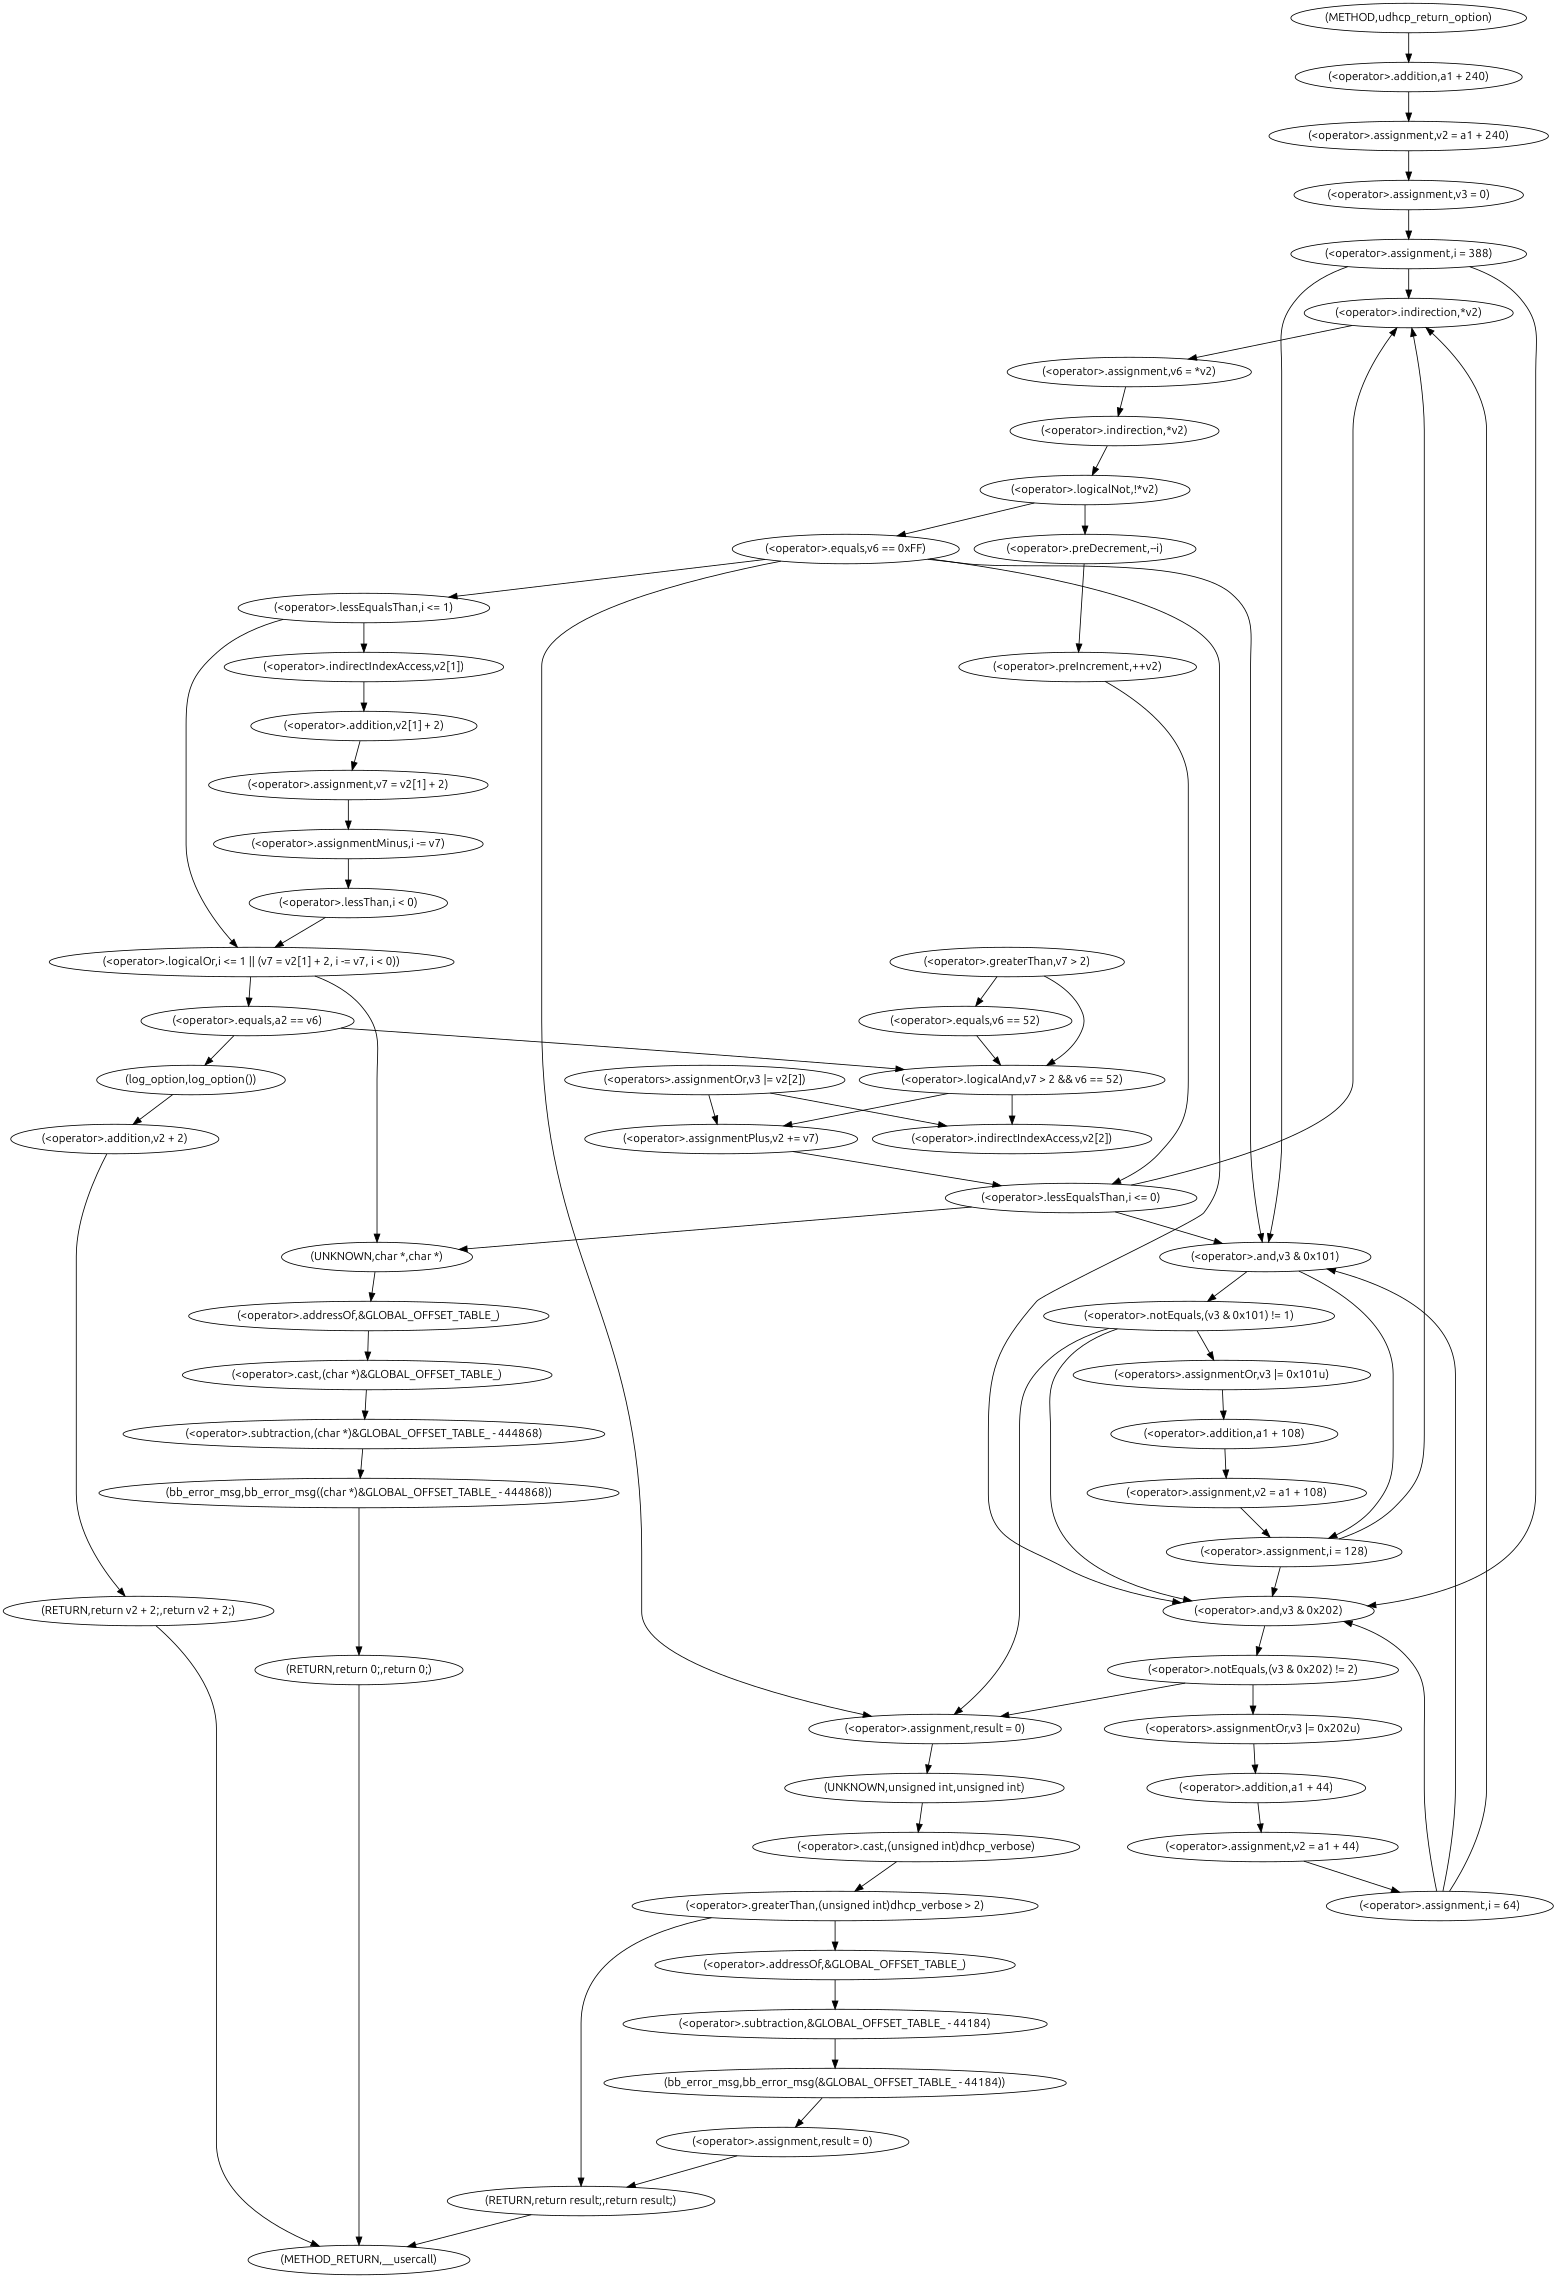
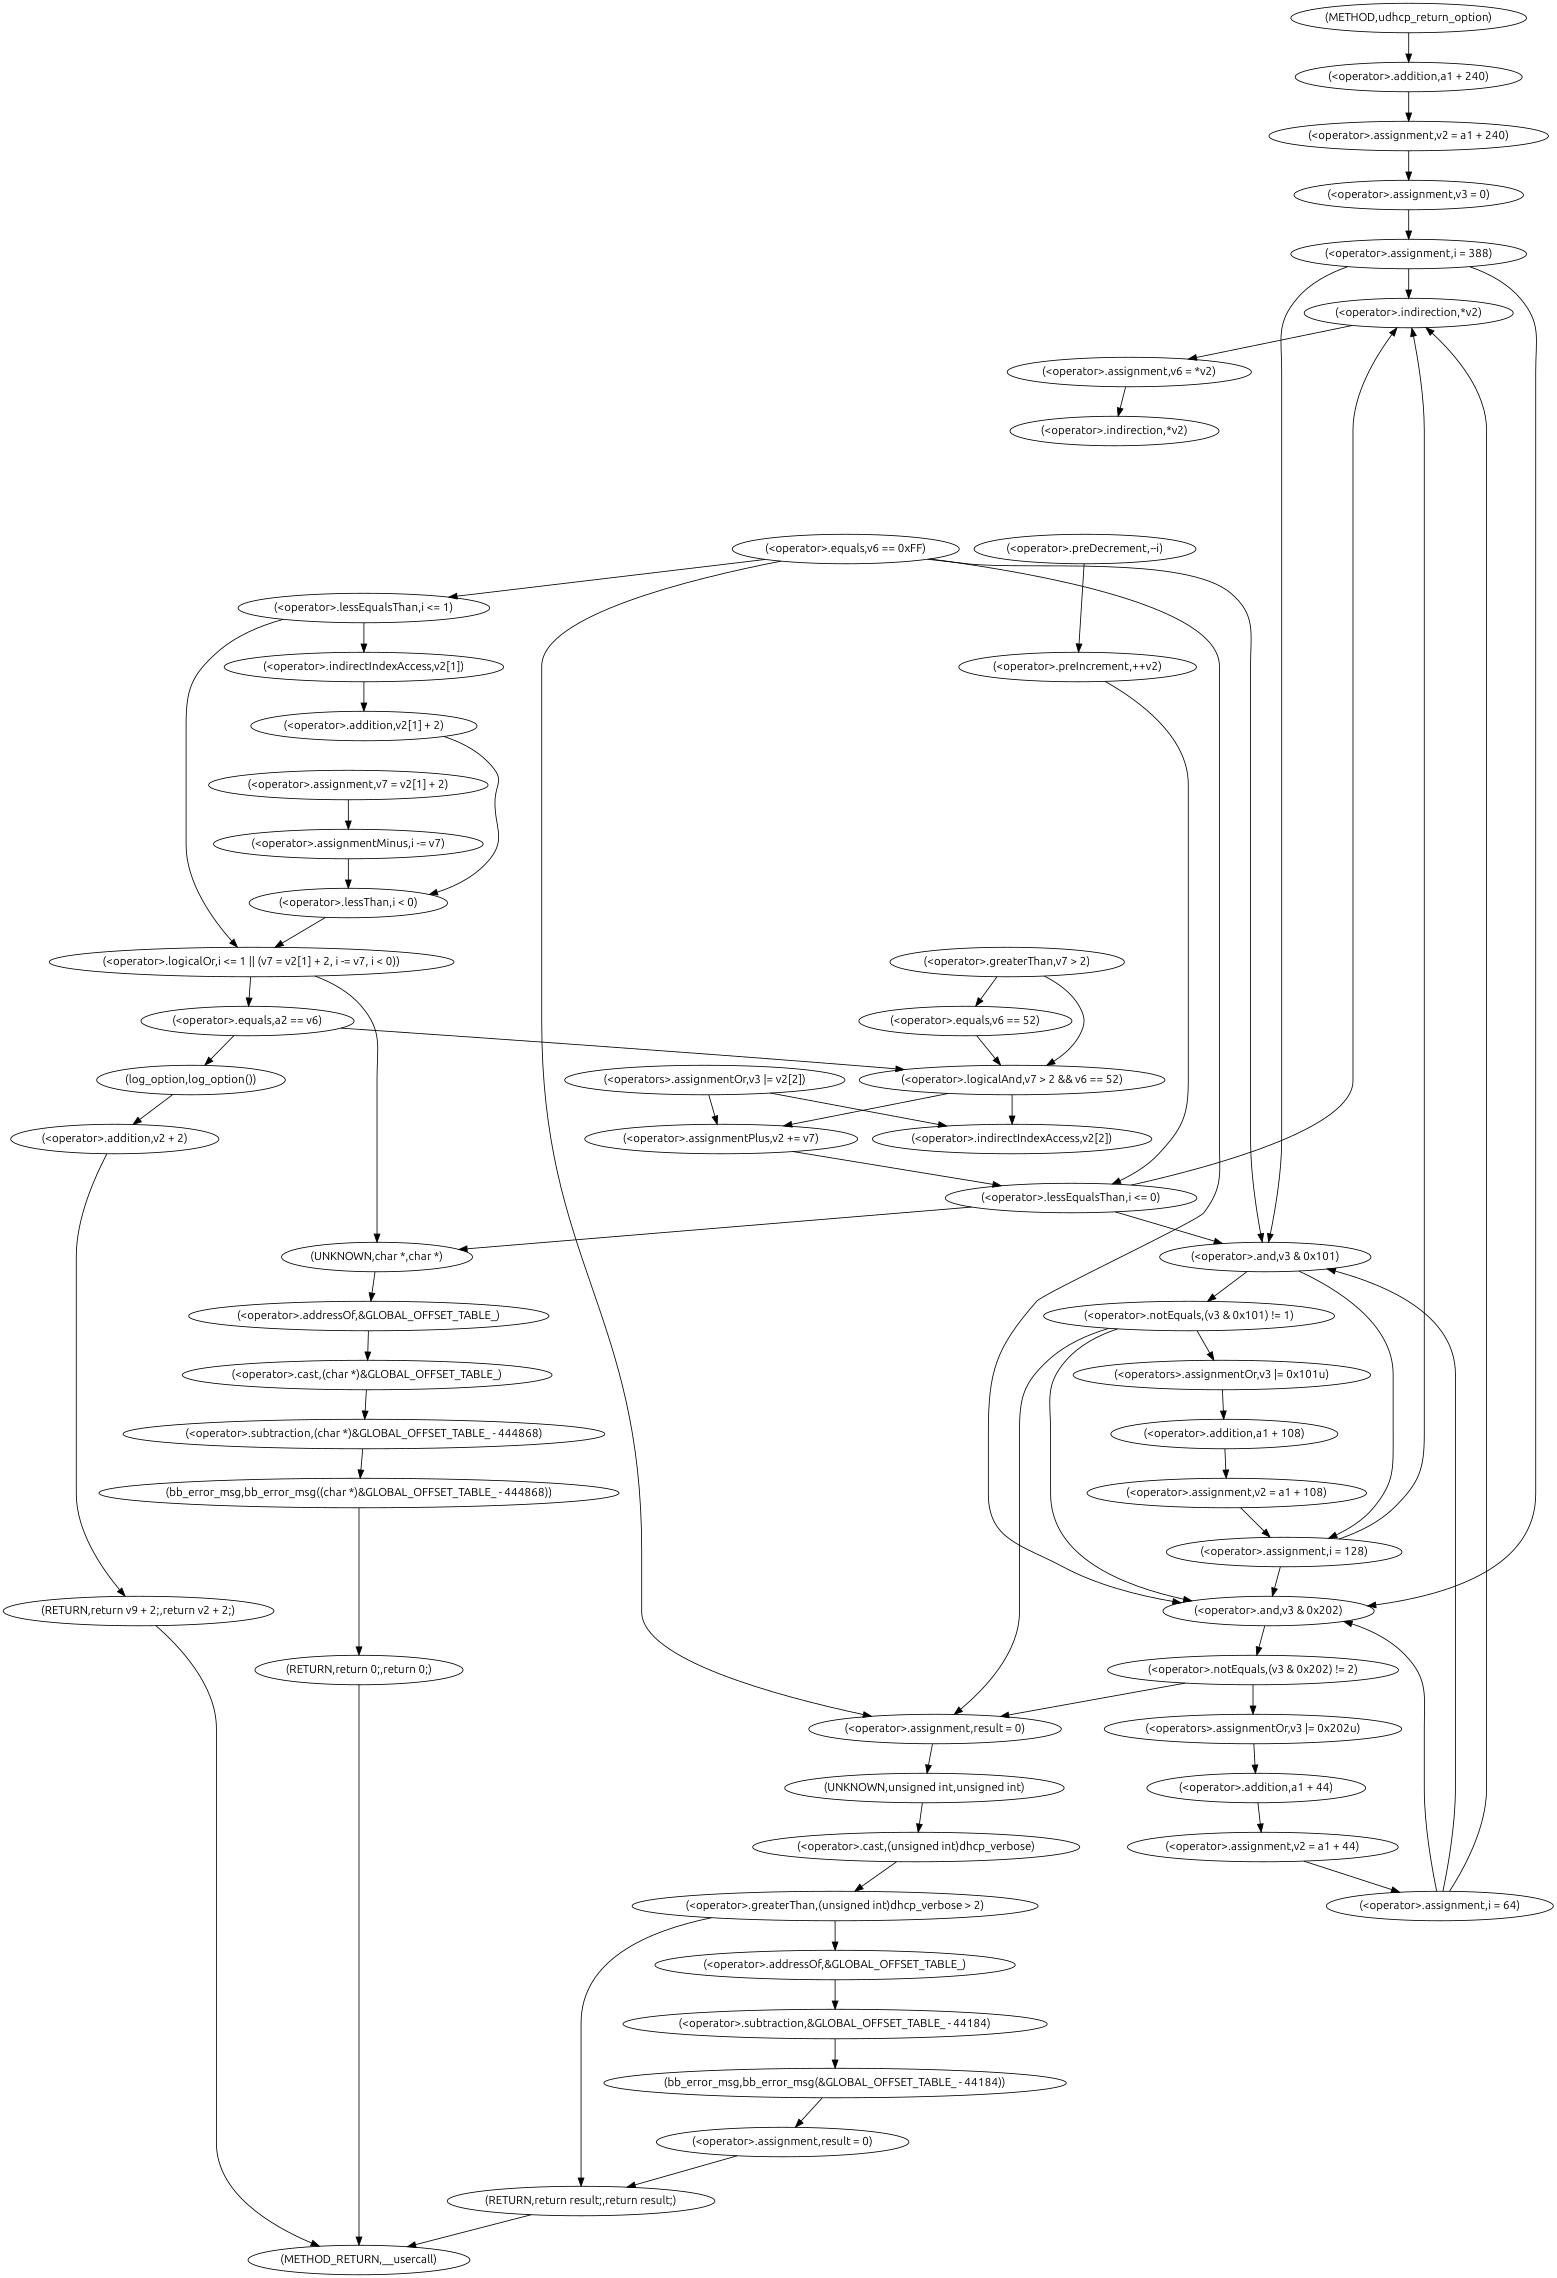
node "(<operator>.logicalNot,!*v2)": removed
edge "(<operator>.addition,v2[1] + 2)" -> "(<operator>.assignment,v7 = v2[1] + 2)": now "(<operator>.addition,v2[1] + 2)" -> "(<operator>.lessThan,i < 0)"
node "(RETURN,return v2 + 2;,return v2 + 2;)": label "(RETURN,return v2 + 2;,return v2 + 2;)" -> "(RETURN,return v9 + 2;,return v2 + 2;)"
